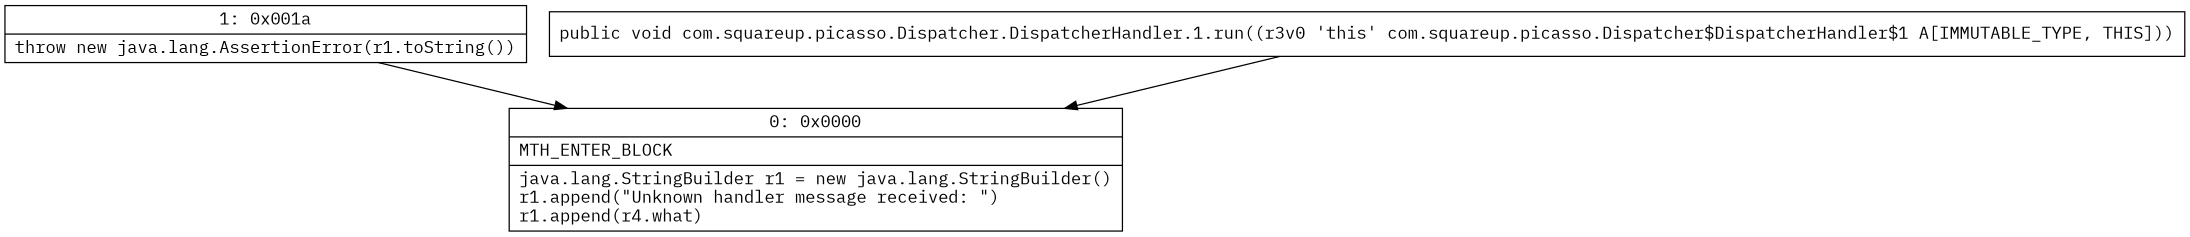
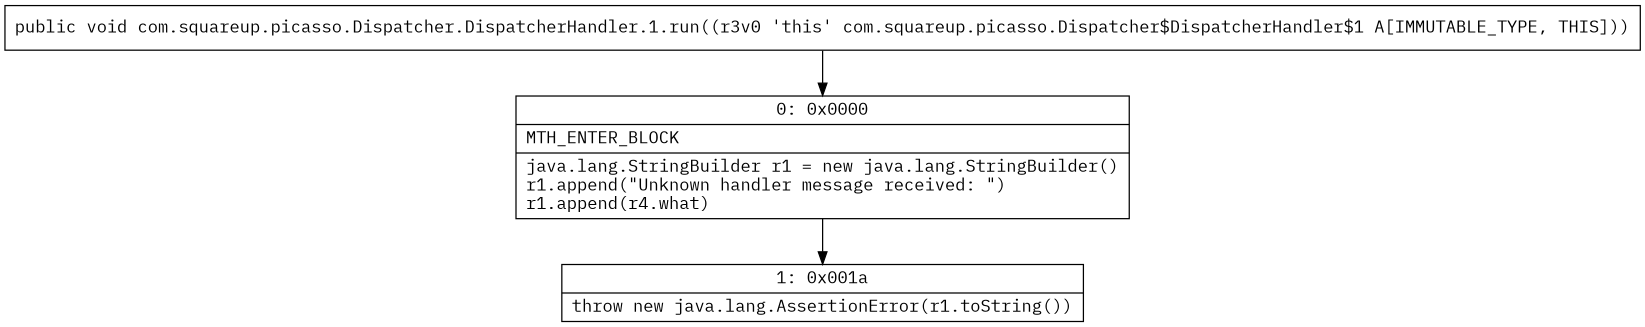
edge "1: 0x001a" -> "0: 0x0000": reversed
